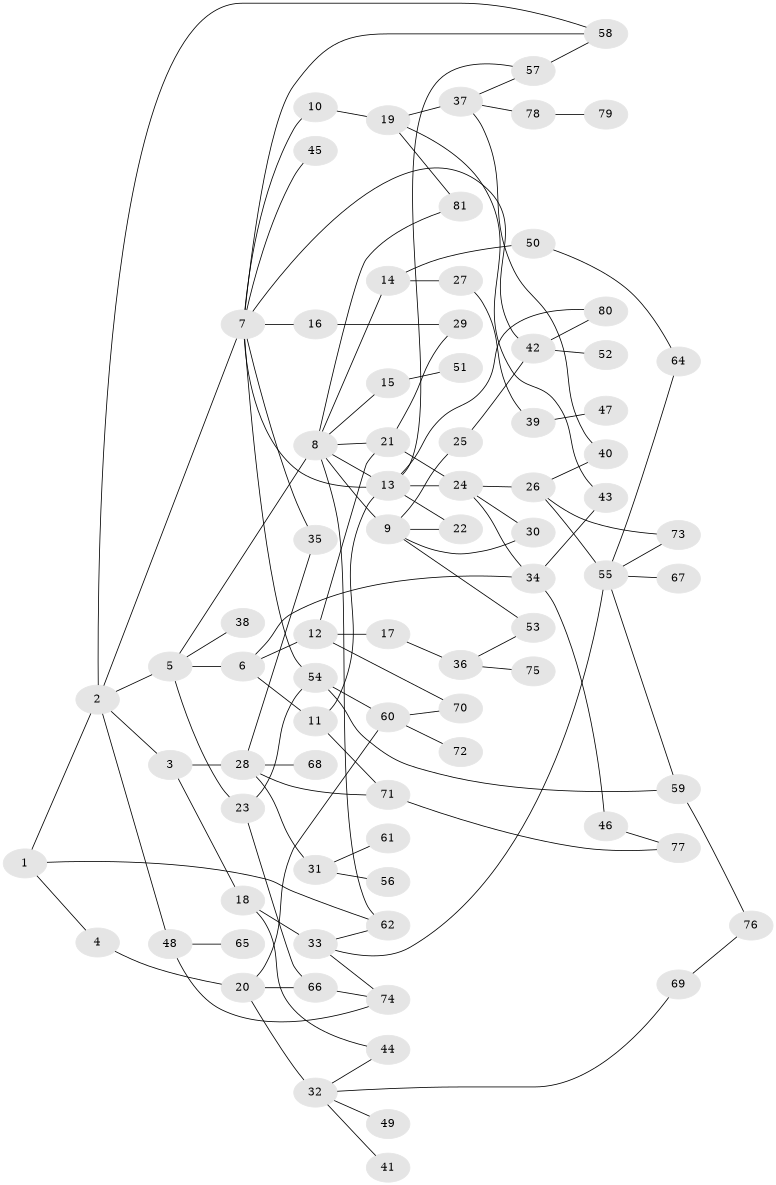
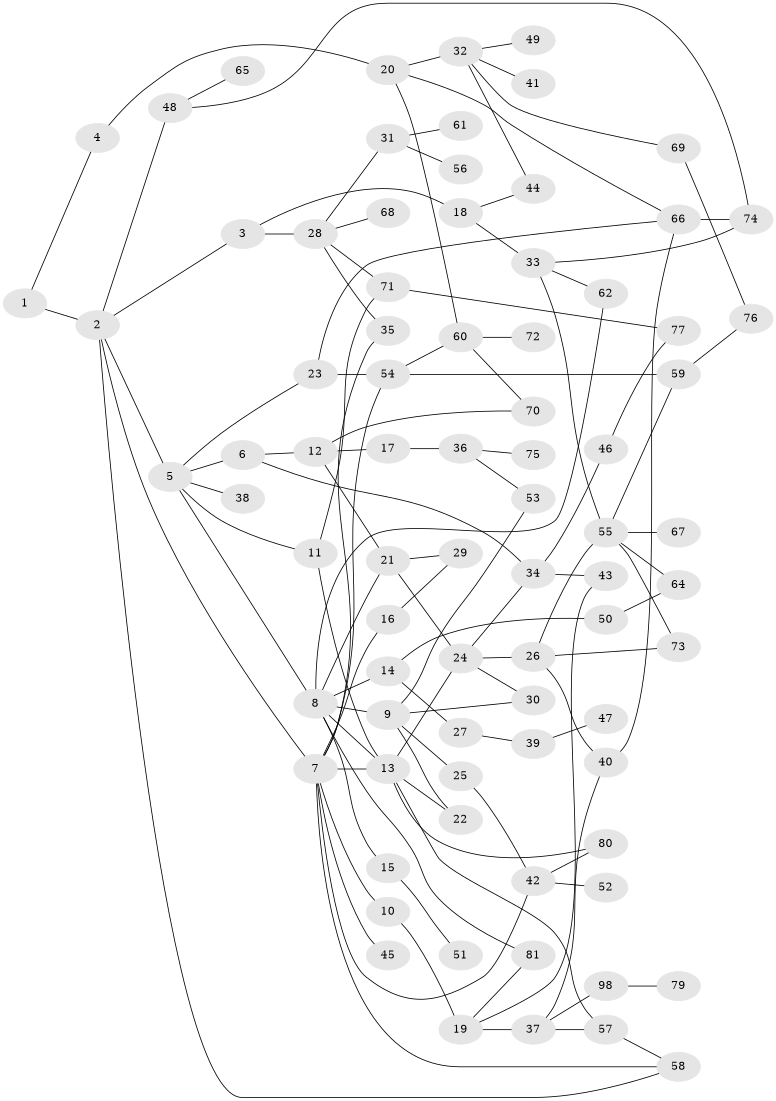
node "78": label "78" -> "98"
edge "66" -- "40": added
edge "6" -- "11": now "5" -- "11"
edge "1" -- "62": removed
